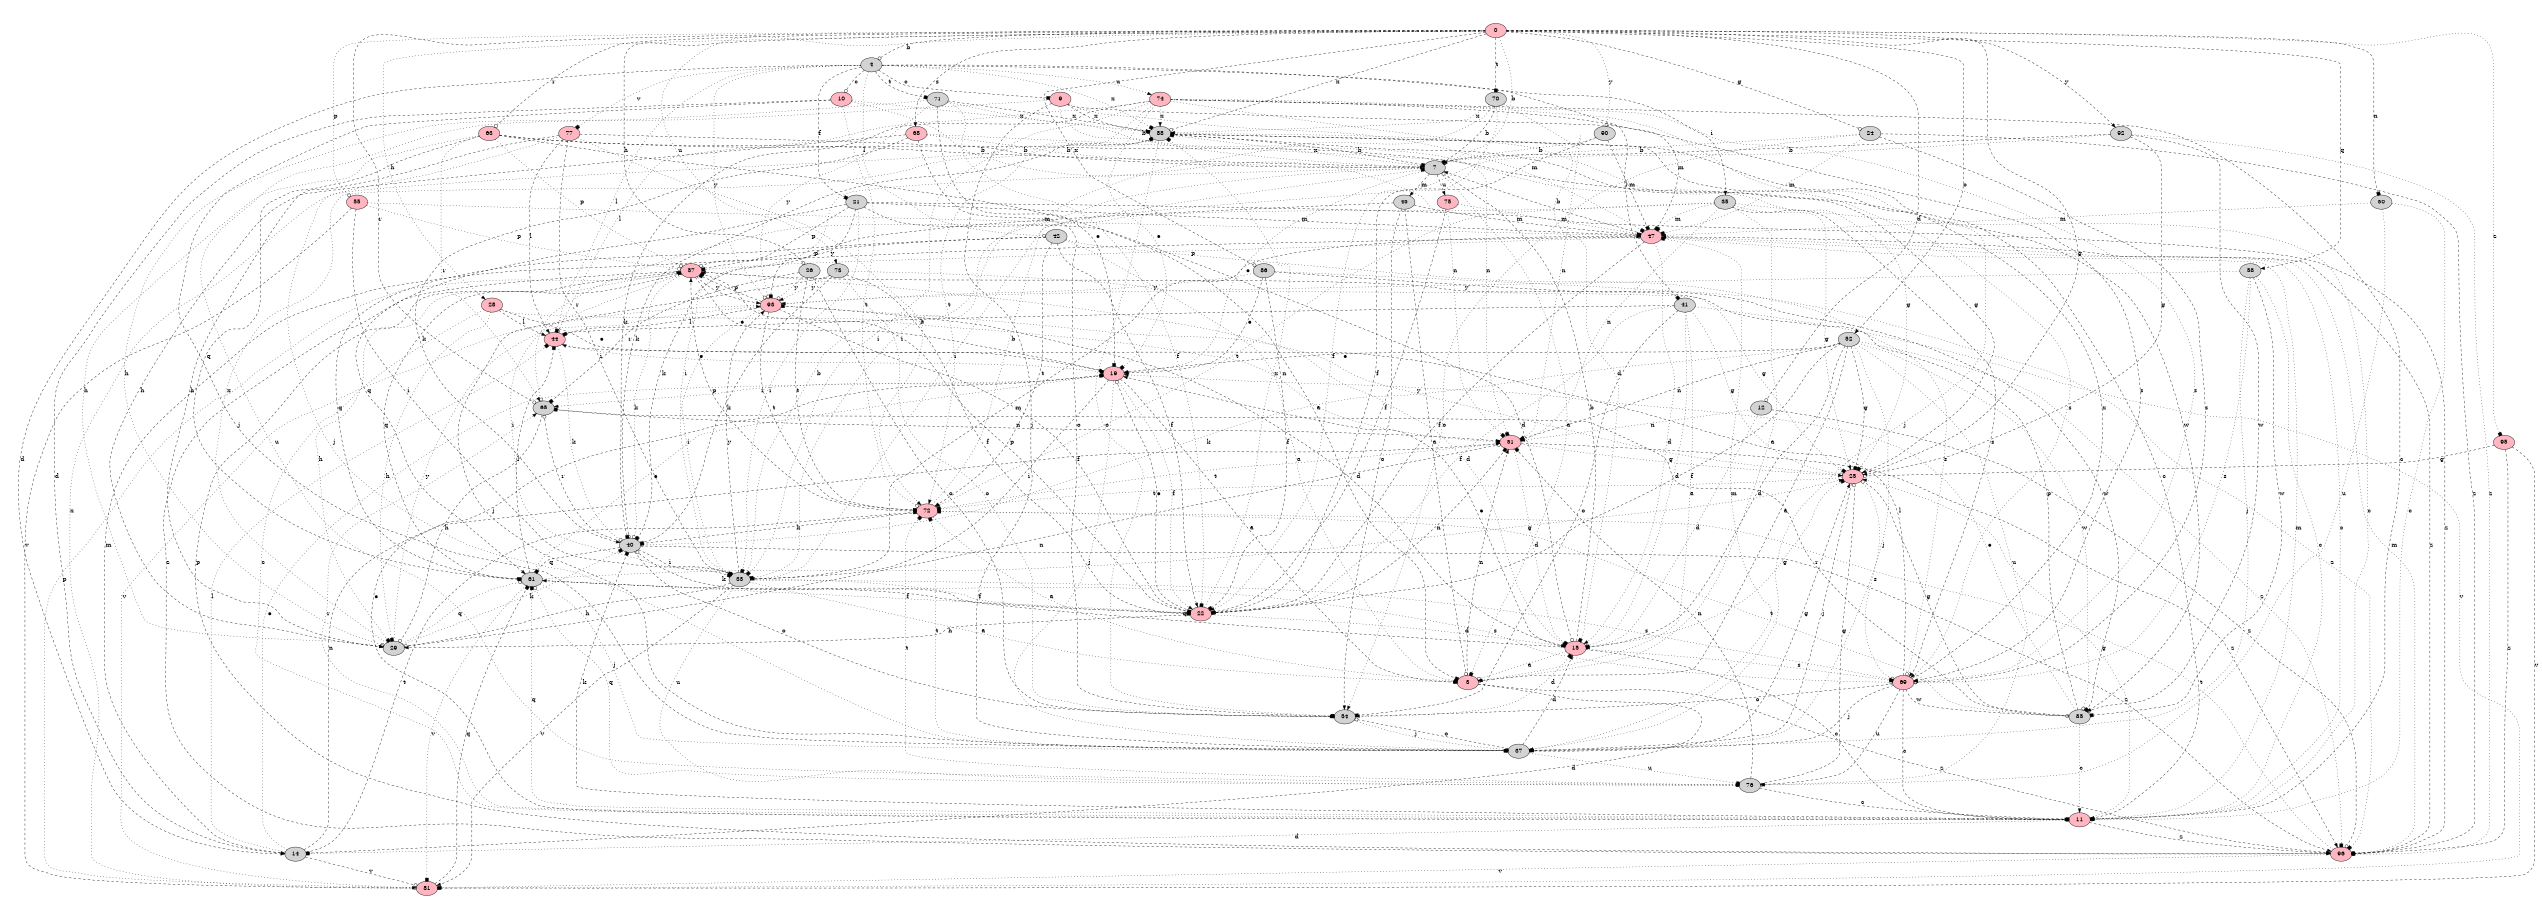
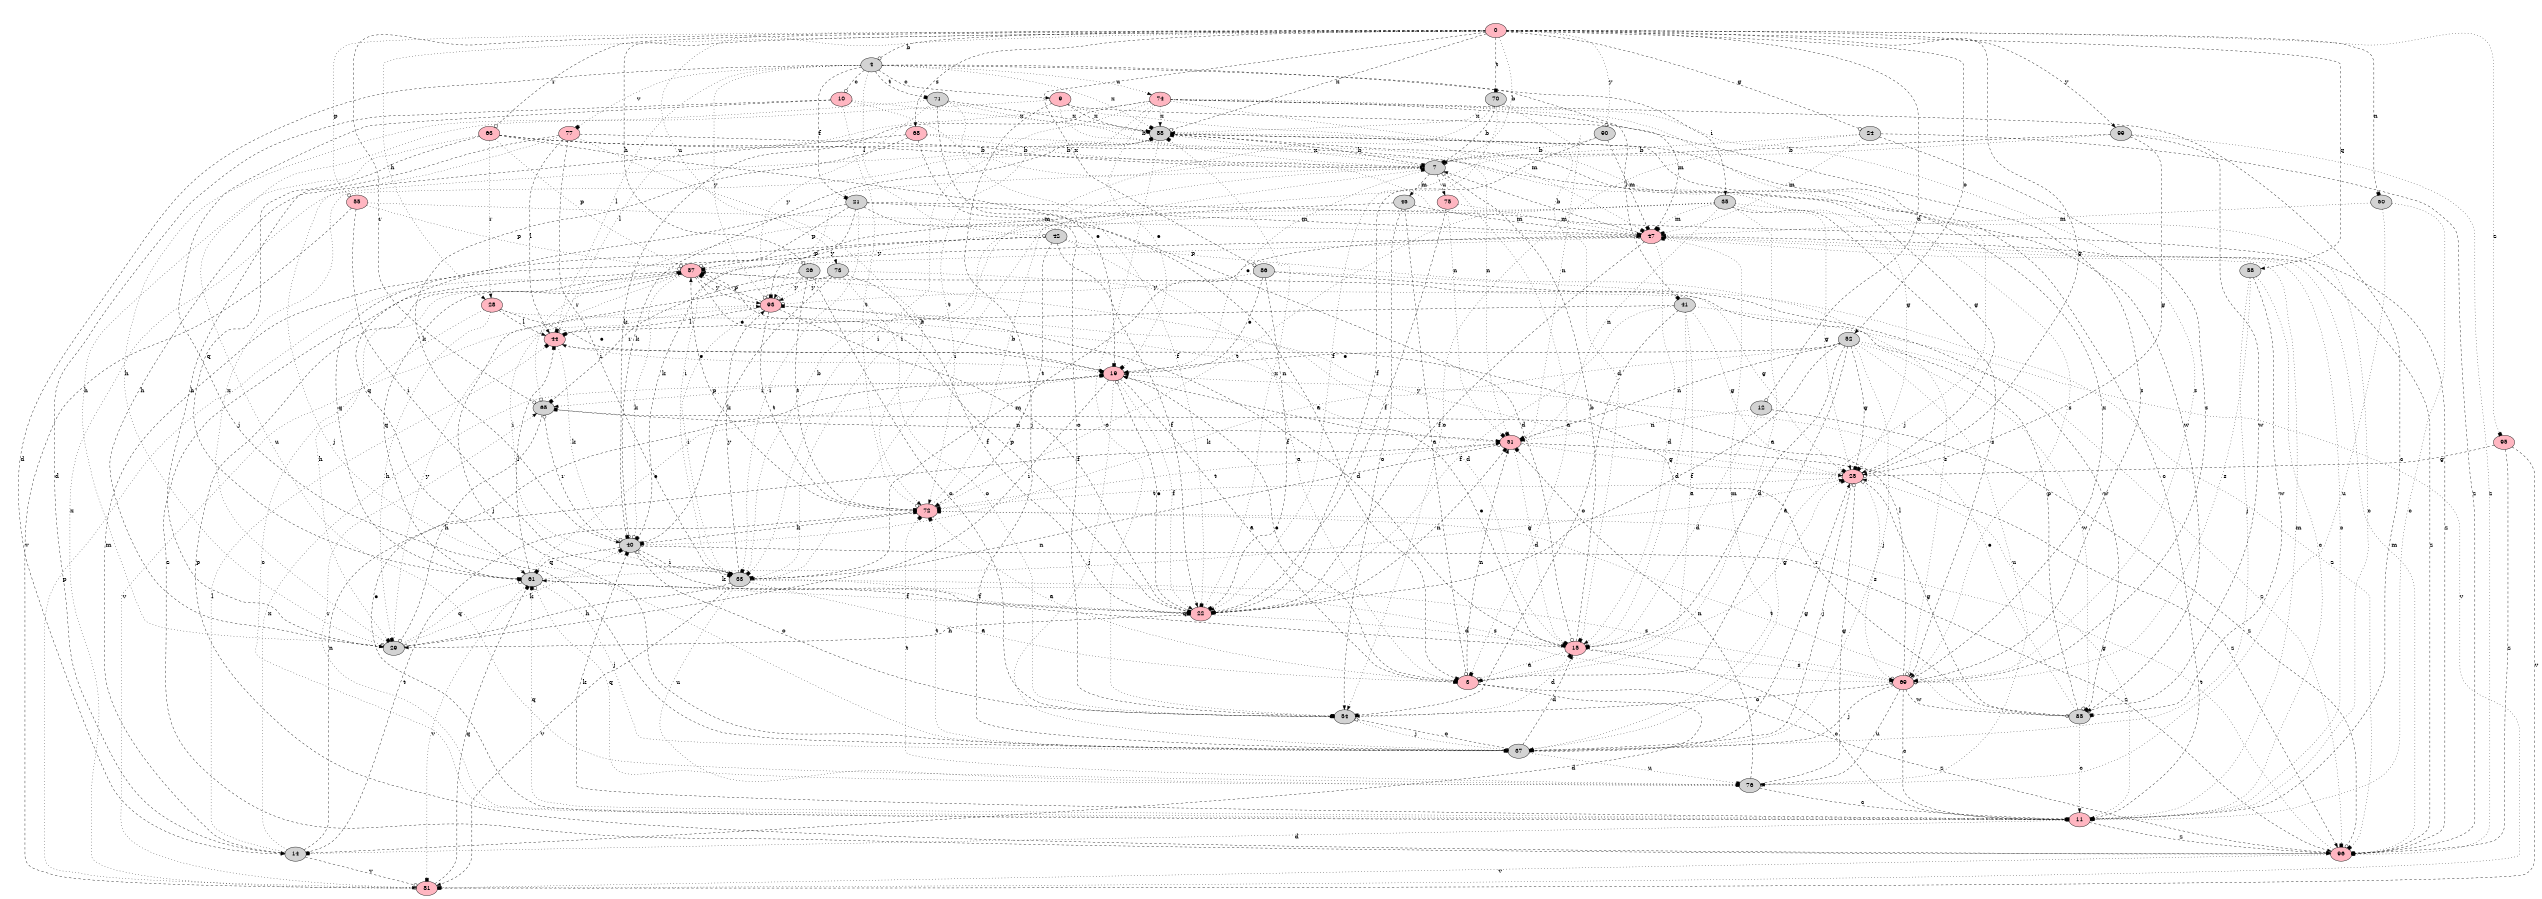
edge "4" -> "9": arrowhead box -> normal
node "92": label "92" -> "99"
edge "63" -> "65": now "63" -> "28"
edge "58" -> "93": now "35" -> "93"
edge "3" -> "19": added, label "e"
edge "14" -> "19": label "e" -> "x"
